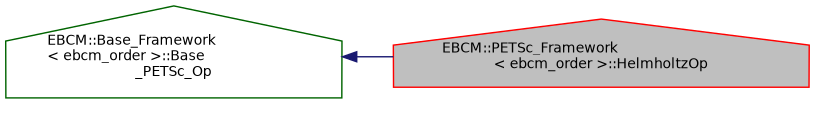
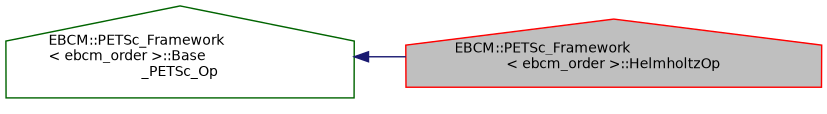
node "EBCM::Base_Framework < ebcm_order >::Base _PETSc_Op": label "EBCM::Base_Framework < ebcm_order >::Base _PETSc_Op" -> "EBCM::PETSc_Framework < ebcm_order >::Base _PETSc_Op"
